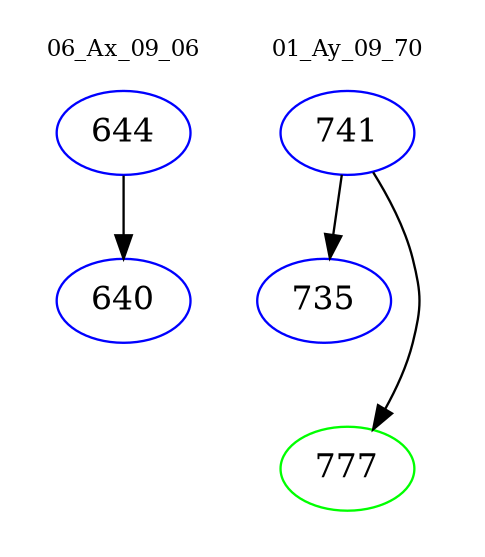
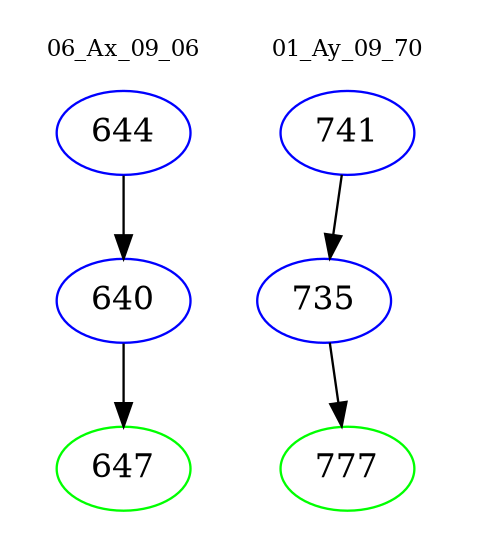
edge "741" -> "777": now "735" -> "777"
node "647": added
